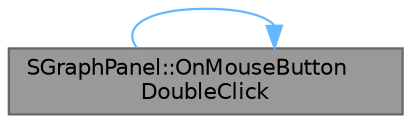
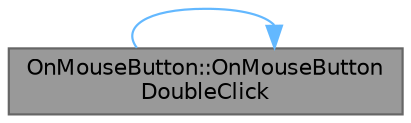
node "SGraphPanel::OnMouseButton DoubleClick": label "SGraphPanel::OnMouseButton DoubleClick" -> "OnMouseButton::OnMouseButton DoubleClick"
